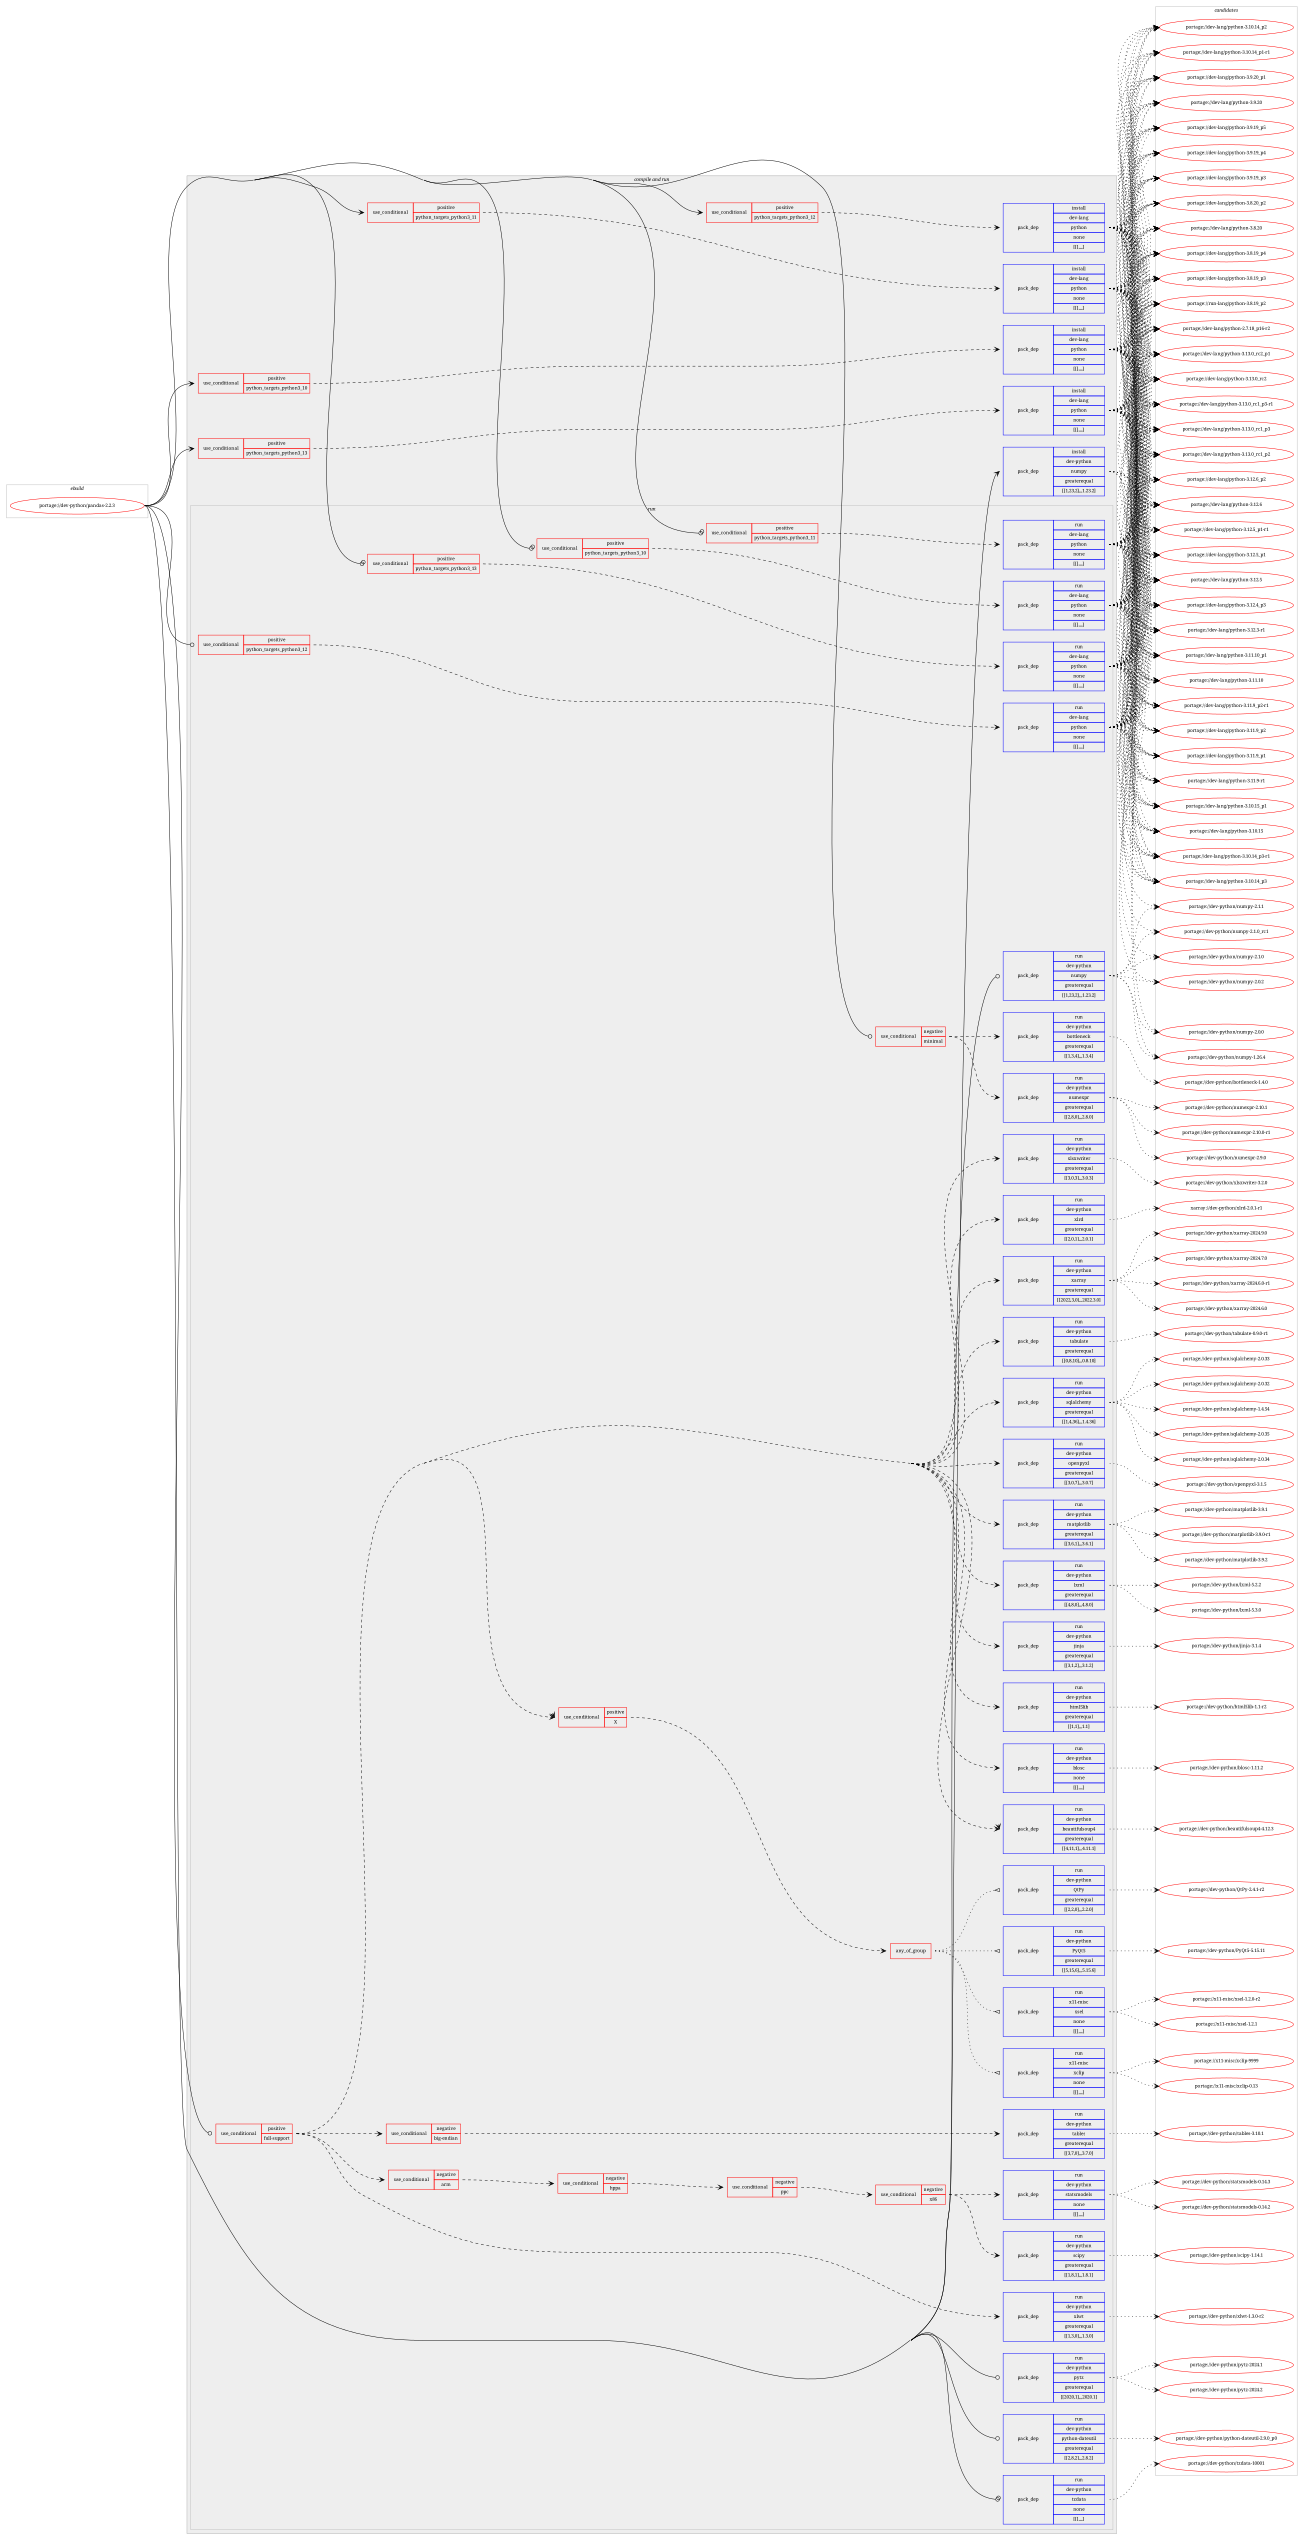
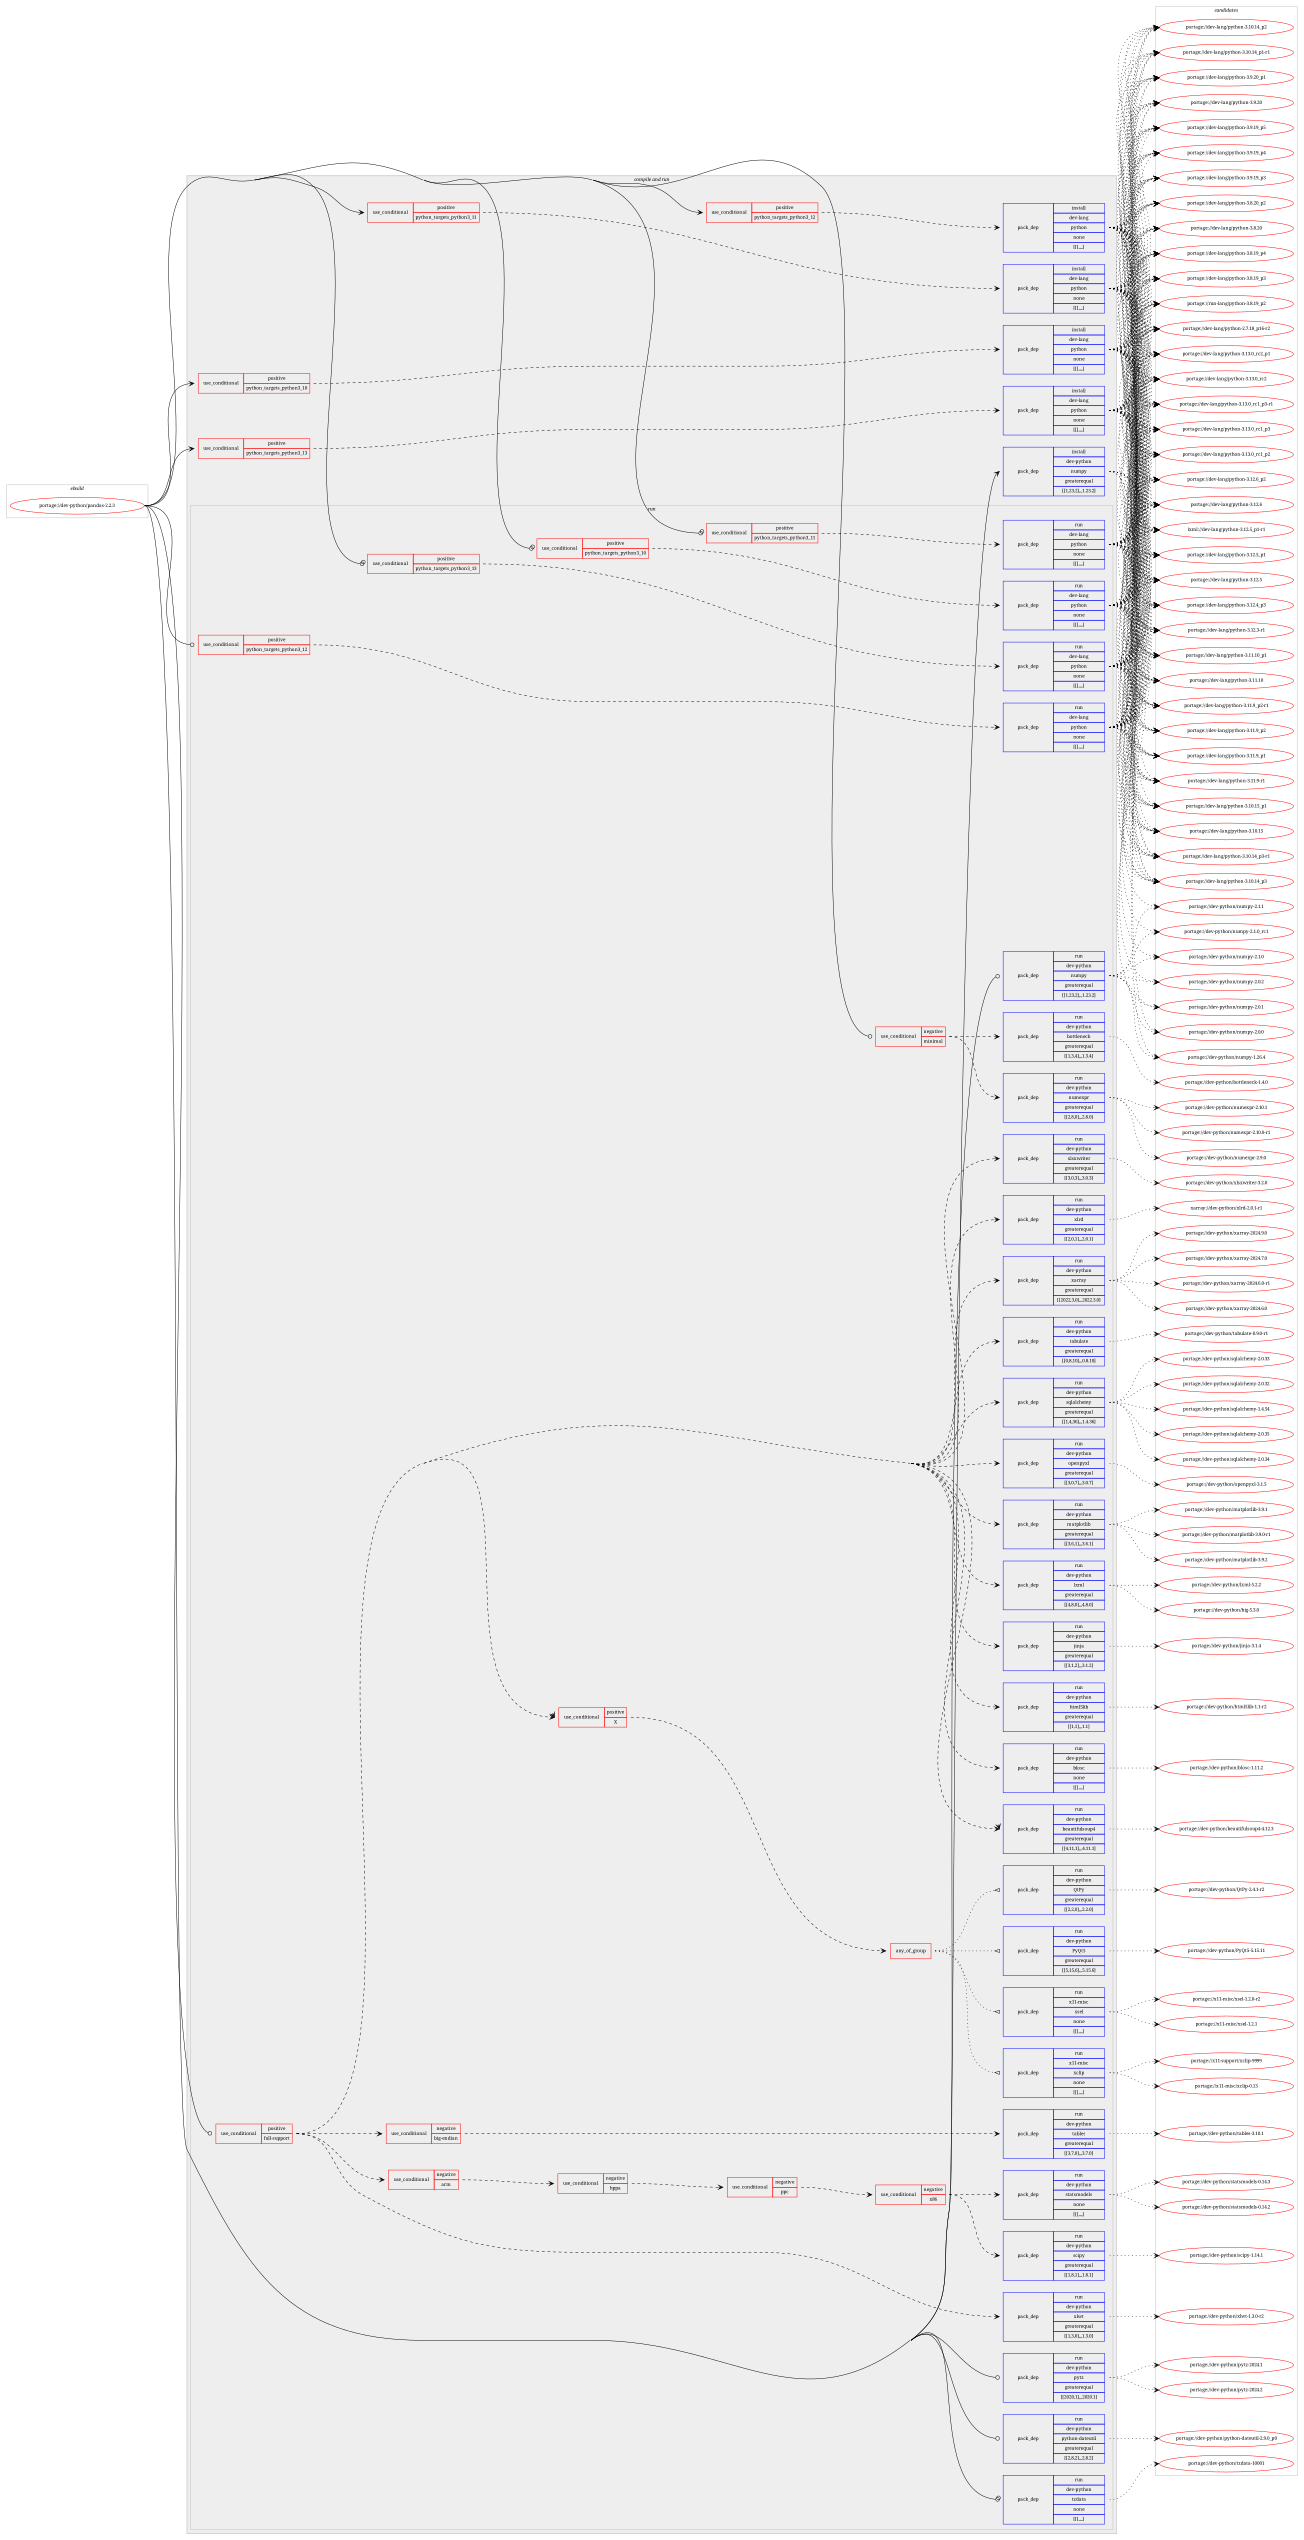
node "portage://dev-lang/python-3.12.5_p1-r1": label "portage://dev-lang/python-3.12.5_p1-r1" -> "lxml://dev-lang/python-3.12.5_p1-r1"
node "portage://dev-python/numpy-2.0.1": added
node "portage://dev-python/lxml-5.3.0": label "portage://dev-python/lxml-5.3.0" -> "portage://dev-python/big-5.3.0"
node "portage://x11-misc/xclip-9999": label "portage://x11-misc/xclip-9999" -> "portage://x11-support/xclip-9999"
